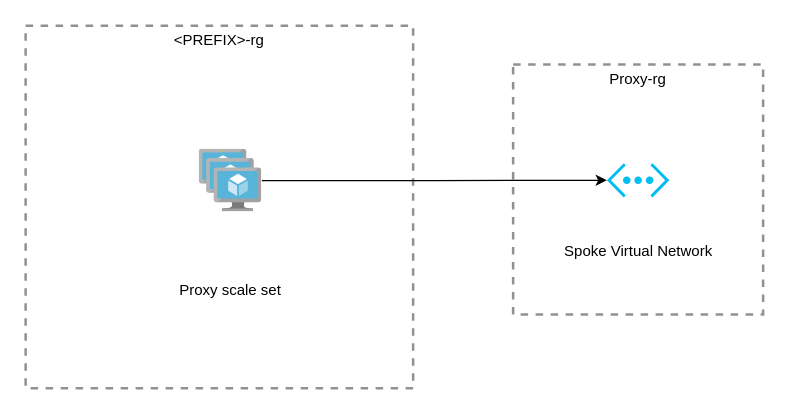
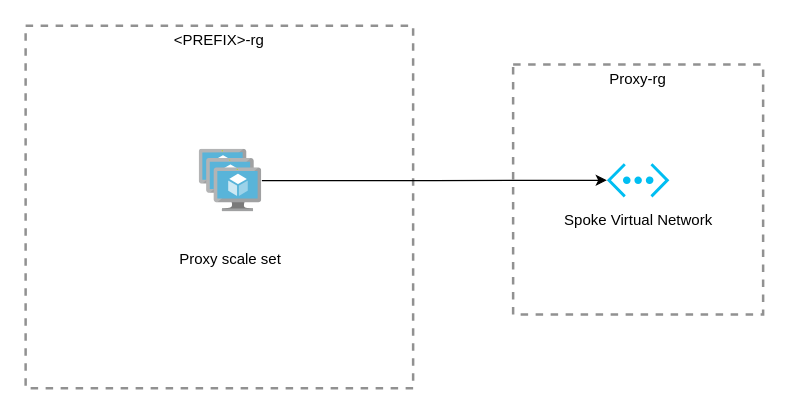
node "Spoke Virtual Network": moved (638, 252) -> (638, 221)
node "Proxy scale set": moved (231, 290) -> (231, 259)
